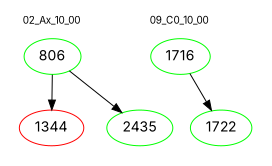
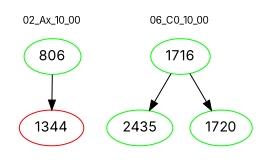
cluster "09_C0_10_00": label "09_C0_10_00" -> "06_C0_10_00"
edge "806" -> "2435": now "1716" -> "2435"
node "1722": label "1722" -> "1720"
